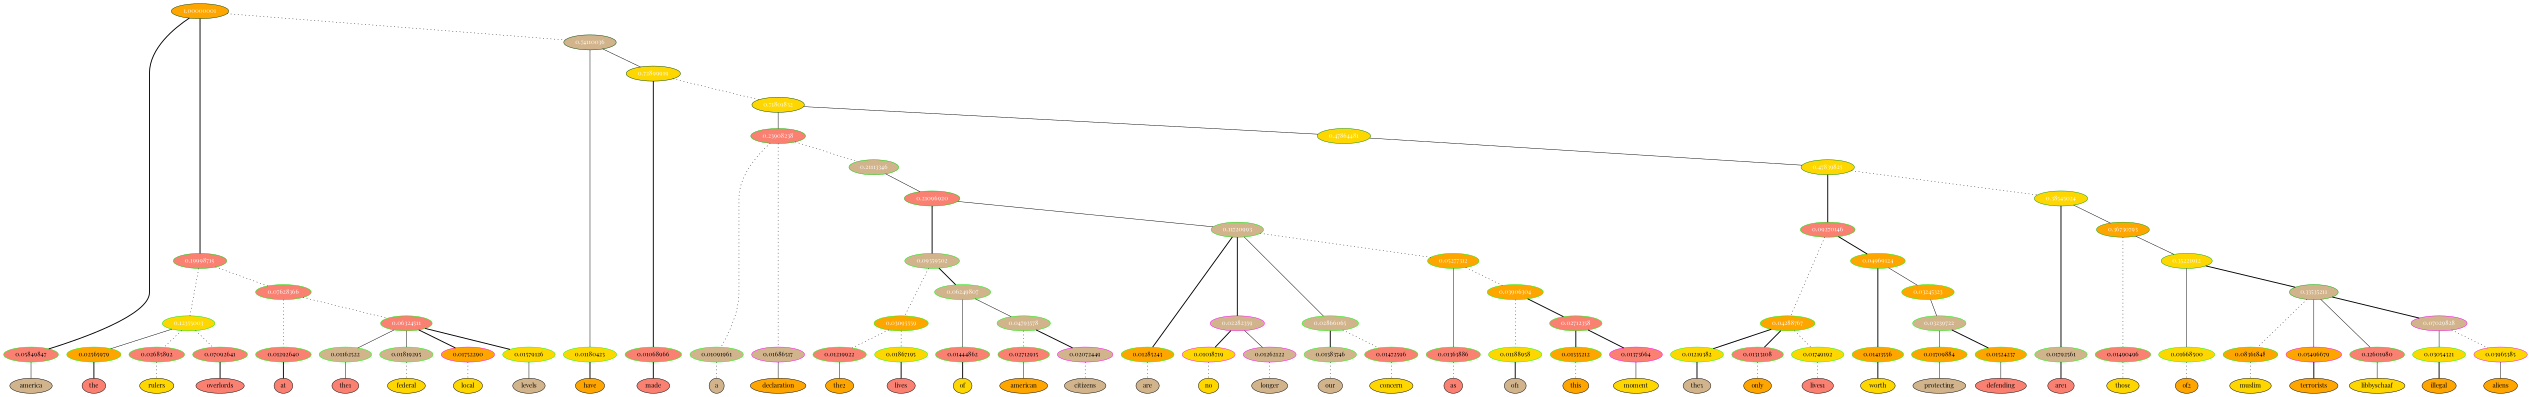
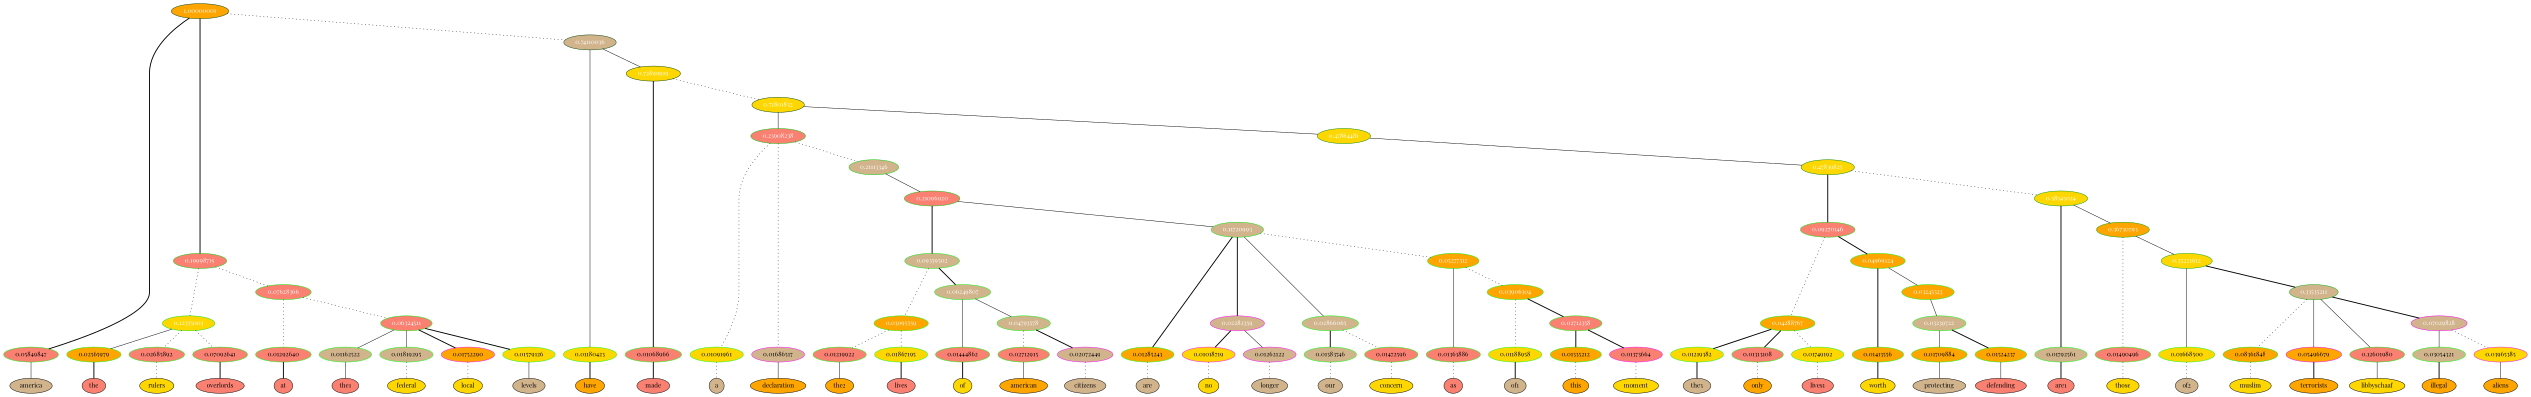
node "0.01091961": fillcolor tan -> gold
node "0.03054321": fillcolor gold -> tan
edge "0.01373664" -- "moment": style solid -> dotted
node "of2": fillcolor orange -> tan
